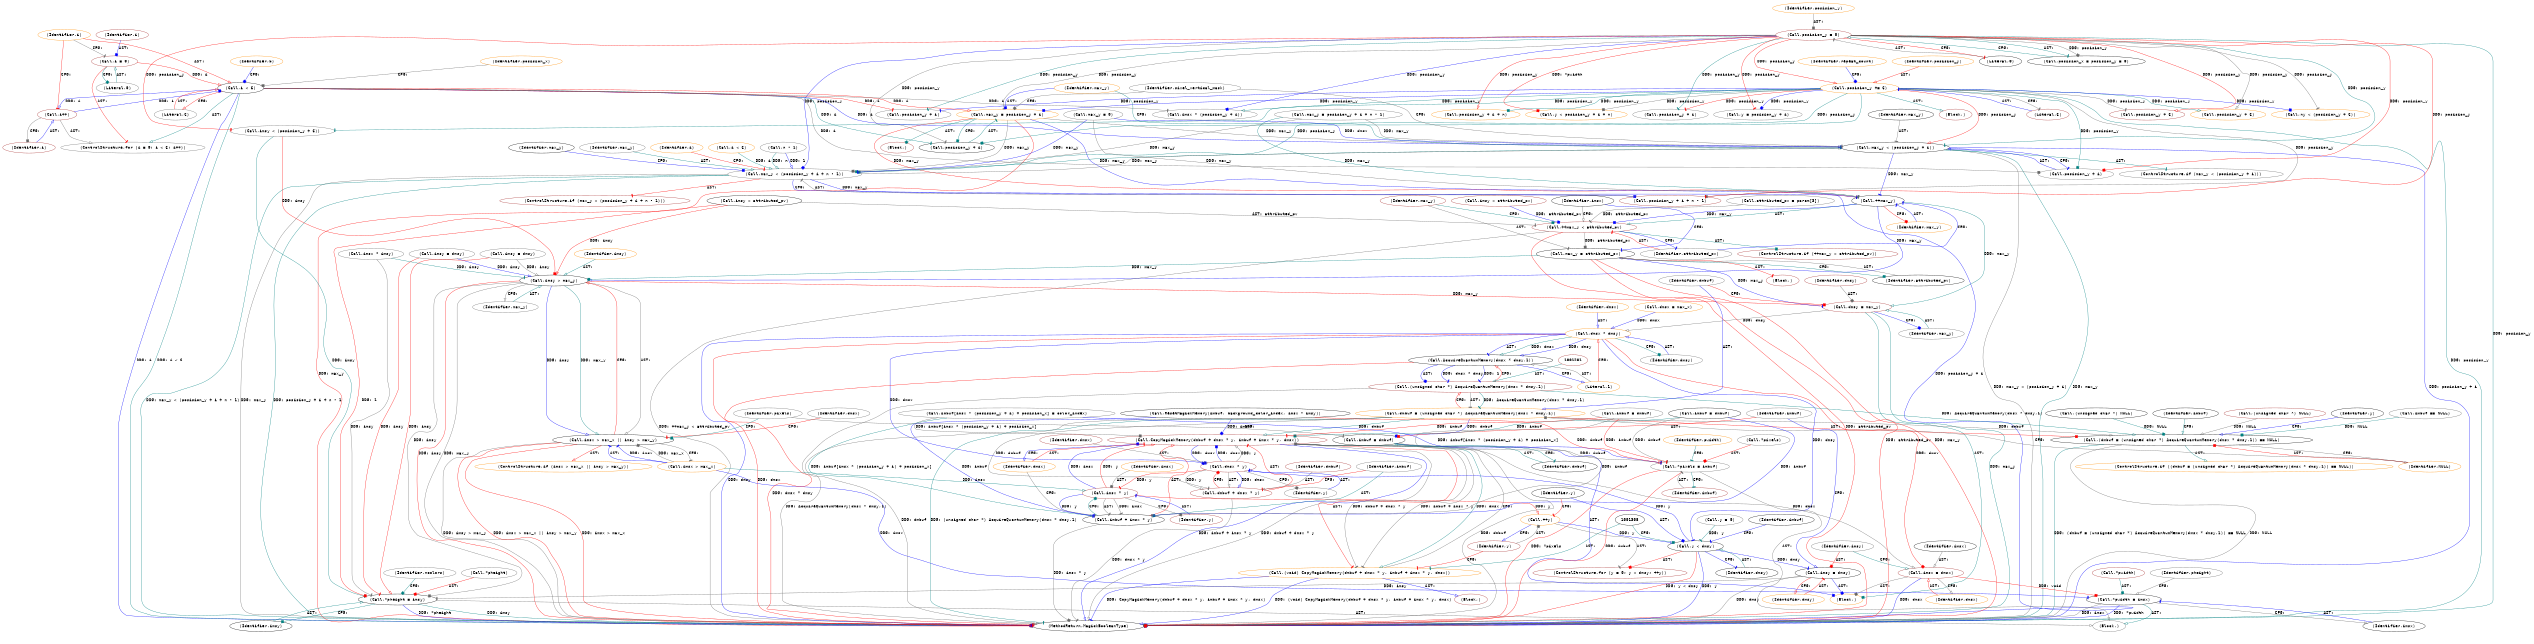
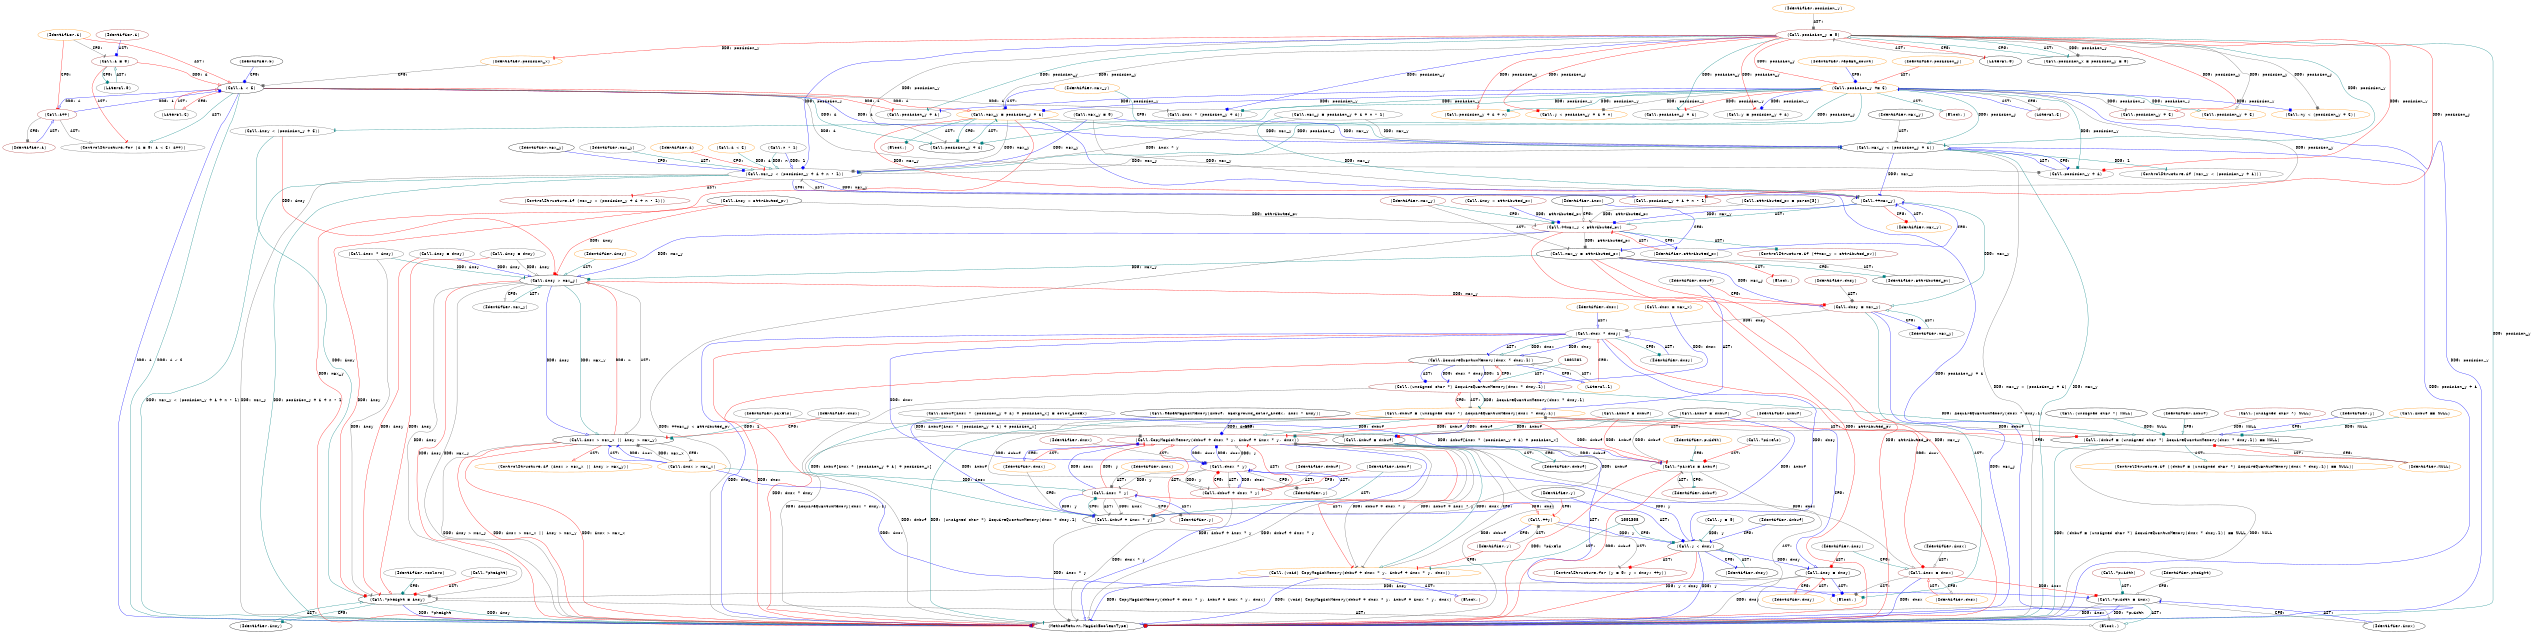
edge "(Call,posision_y = 0)" -> "(Call,imsy < (posision_y + 6))": now "(Call,posision_y = 0)" -> "(Identifier,posision_x)"
edge "(Call,posision_y = 0)" -> "(Call,ny < (posision_y + 6))": arrowhead tee -> box
node "(Identifier,b)": color darkorange -> black
edge "(Call,posision_y = 0)" -> "(Call,y < posision_y + i + n)": label "DDG: *pwidth" -> "DDG: posision_y"
node "(Identifier,sixel_vertical_mask)": removed
edge "(Call,posision_y += 6)" -> "(Call,imsx * (posision_y + i))": arrowhead onormal -> box
edge "(Call,posision_y += 6)" -> "(Call,max_y < (posision_y + i))": color red -> teal
edge "(Call,max_y = 0)" -> "(Call,max_y < (posision_y + i))": label "DDG: dmsx" -> "DDG: max_y"
edge "(Call,max_y = posision_y + i + n - 1)" -> "(Call,max_y < (posision_y + i + n - 1))": label "DDG: max_y" -> "DDG: imsx * y"
edge "(Call,max_y < (posision_y + i))" -> "(Call,max_y < (posision_y + i + n - 1))": removed, label "DDG: max_y"
edge "(Call,max_y < (posision_y + i))" -> "(ControlStructure,if (max_y < (posision_y + i)))": label "AST: " -> "DDG: 1"
edge "(Call,max_y < (posision_y + i + n - 1))" -> "(Call,posision_y + i + n - 1)": arrowhead box -> onormal
edge "(Call,imsy < attributed_pv)" -> "(Call,++max_y < attributed_pv)": label "AST: attributed_pv" -> "DDG: attributed_pv"
edge "(Call,imsy < attributed_pv)" -> "(Call,imsy > max_y)": arrowhead onormal -> tee
edge "(Call,max_y = attributed_pv)" -> "(Call,dmsy = max_y)": arrowhead tee -> onormal
edge "(Call,++max_y)" -> "(Call,imsy > max_y)": now "(Call,++max_y < attributed_pv)" -> "(Call,imsy > max_y)"
edge "(Call,dmsx = max_x)" -> "(Call,dmsx * dmsy)": now "(Call,dmsx = max_x)" -> "(Call,(unsigned char *) AcquireQuantumMemory(dmsx * dmsy,1))"
edge "(Call,dmsy = max_y)" -> "(Call,dmsx * dmsy)": arrowhead onormal -> box
node "(Call,dmsx * dmsy)": color darkorange -> gray40
edge "(Call,imsx > max_x || imsy > max_y)" -> "(Call,imsy > max_y)": label "CFG: " -> "DDG: n"
edge "(Call,imsy < attributed_pv)" -> "(Call,*pheight = imsy)": label "DDG: 1" -> "DDG: imsy"
node "(Call,imbuf == NULL)": color gray40 -> darkorange
edge "(Identifier,pixels)" -> "(Call,imsx > max_x || imsy > max_y)": label "CFG: " -> "DDG: 1"
edge "(Call,dmsx * y)" -> "(Call,imsx * y)": color red -> gray40
edge "(Call,imsx * y)" -> "(Call,++y)": label "DDG: y" -> "DDG: dmsx"
edge "(Call,imsx = dmsx)" -> "(Call,*pwidth = imsx)": label "DDG: void" -> "DDG: imsx"
edge "(Call,posision_y += 6)" -> "(MethodReturn,MagickBooleanType)": color teal -> blue
edge "(Call,dmsy = max_y)" -> "(MethodReturn,MagickBooleanType)": color teal -> blue
